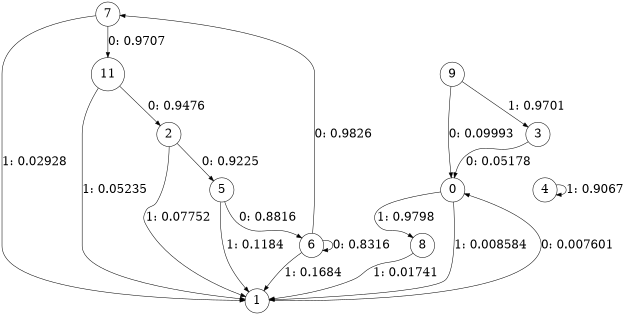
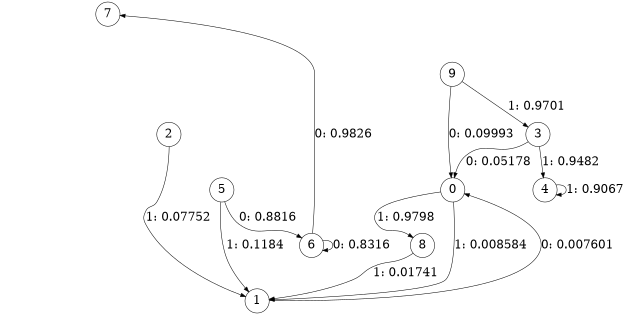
node "11": removed
edge "2" -> "5": removed, label "0: 0.9225"
edge "3" -> "4": added, label "1: 0.9482"
edge "7" -> "1": removed, label "1: 0.02928"
edge "6" -> "1": removed, label "1: 0.1684"
